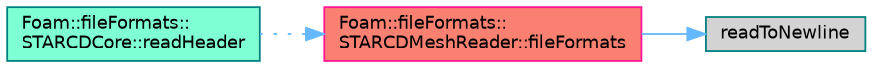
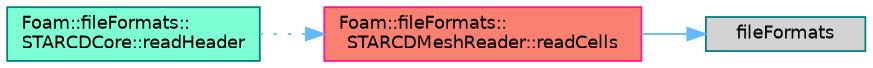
node "Foam::fileFormats:: STARCDMeshReader::fileFormats": label "Foam::fileFormats:: STARCDMeshReader::fileFormats" -> "Foam::fileFormats:: STARCDMeshReader::readCells"
node "readToNewline": label "readToNewline" -> "fileFormats"
